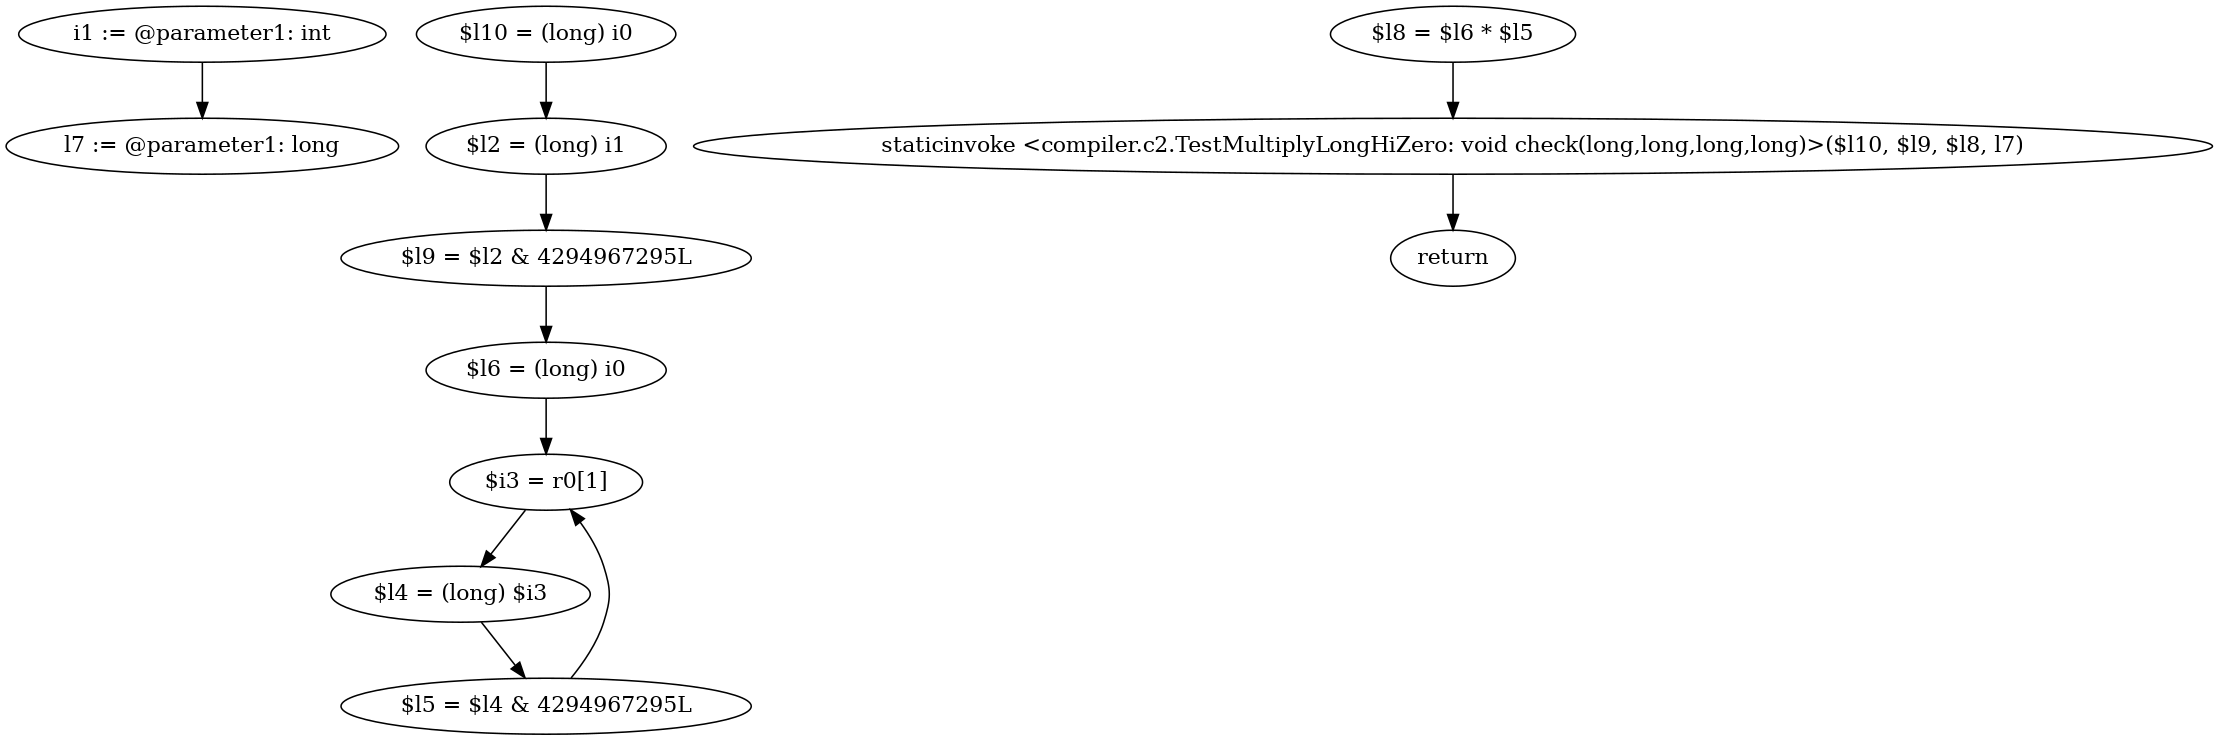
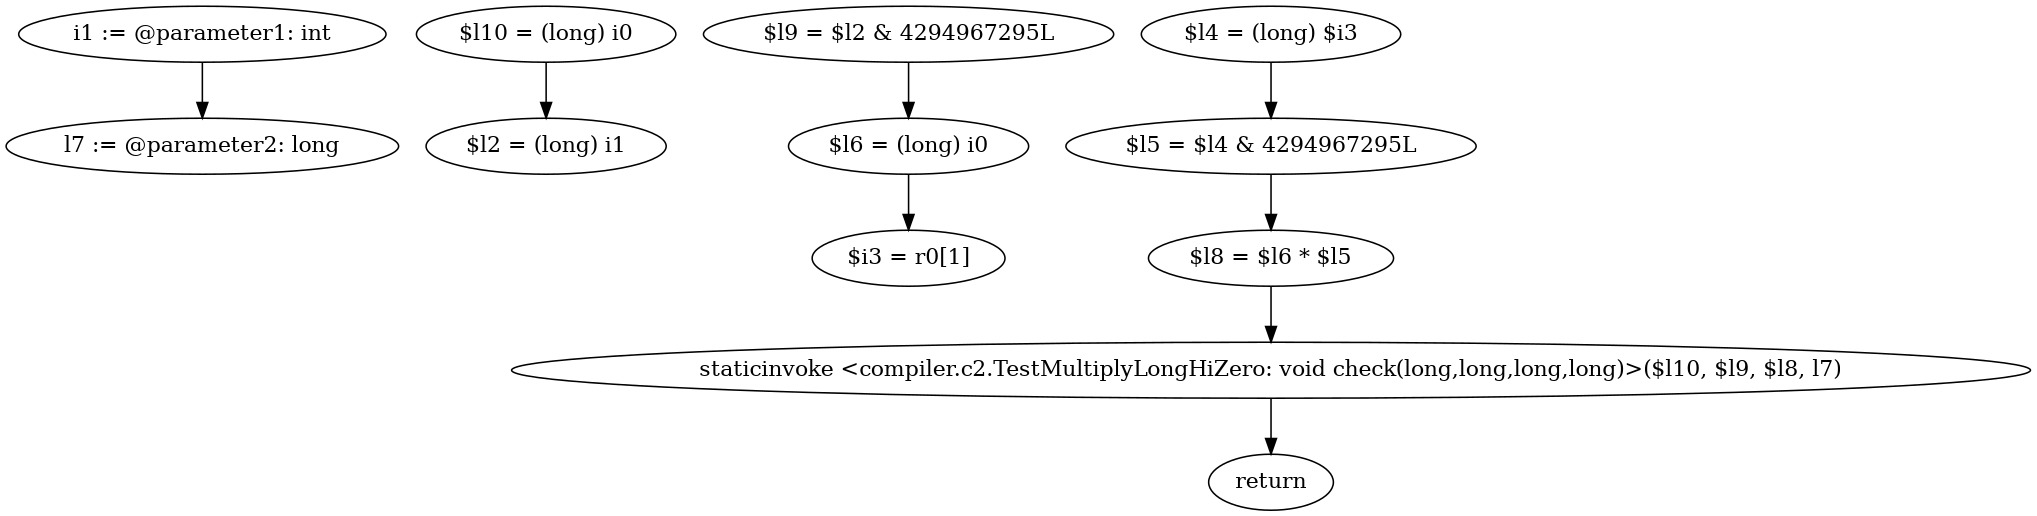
node "l7 := @parameter1: long": label "l7 := @parameter1: long" -> "l7 := @parameter2: long"
edge "$l2 = (long) i1" -> "$l9 = $l2 & 4294967295L": removed
edge "$i3 = r0[1]" -> "$l4 = (long) $i3": removed
edge "$l5 = $l4 & 4294967295L" -> "$i3 = r0[1]": now "$l5 = $l4 & 4294967295L" -> "$l8 = $l6 * $l5"
